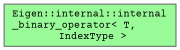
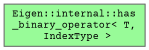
node "Eigen::internal::internal _binary_operator< T, IndexType >": label "Eigen::internal::internal _binary_operator< T, IndexType >" -> "Eigen::internal::has _binary_operator< T, IndexType >"
